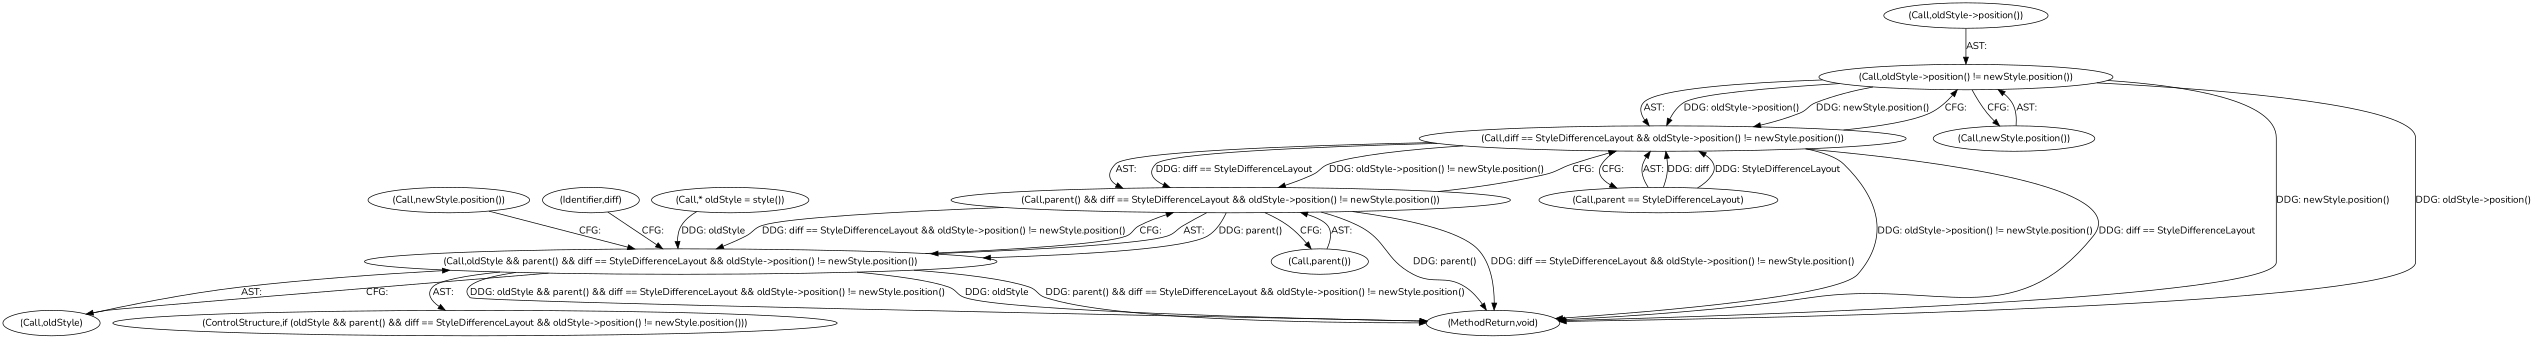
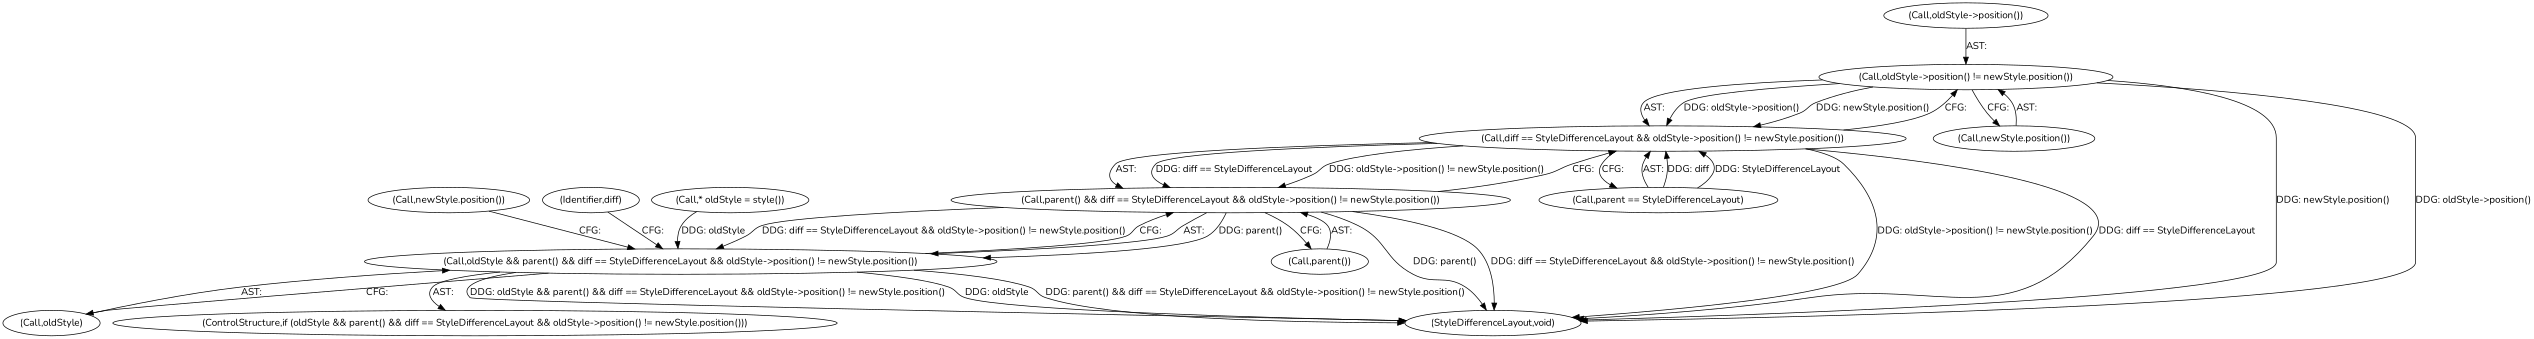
node "(MethodReturn,void)": label "(MethodReturn,void)" -> "(StyleDifferenceLayout,void)"
